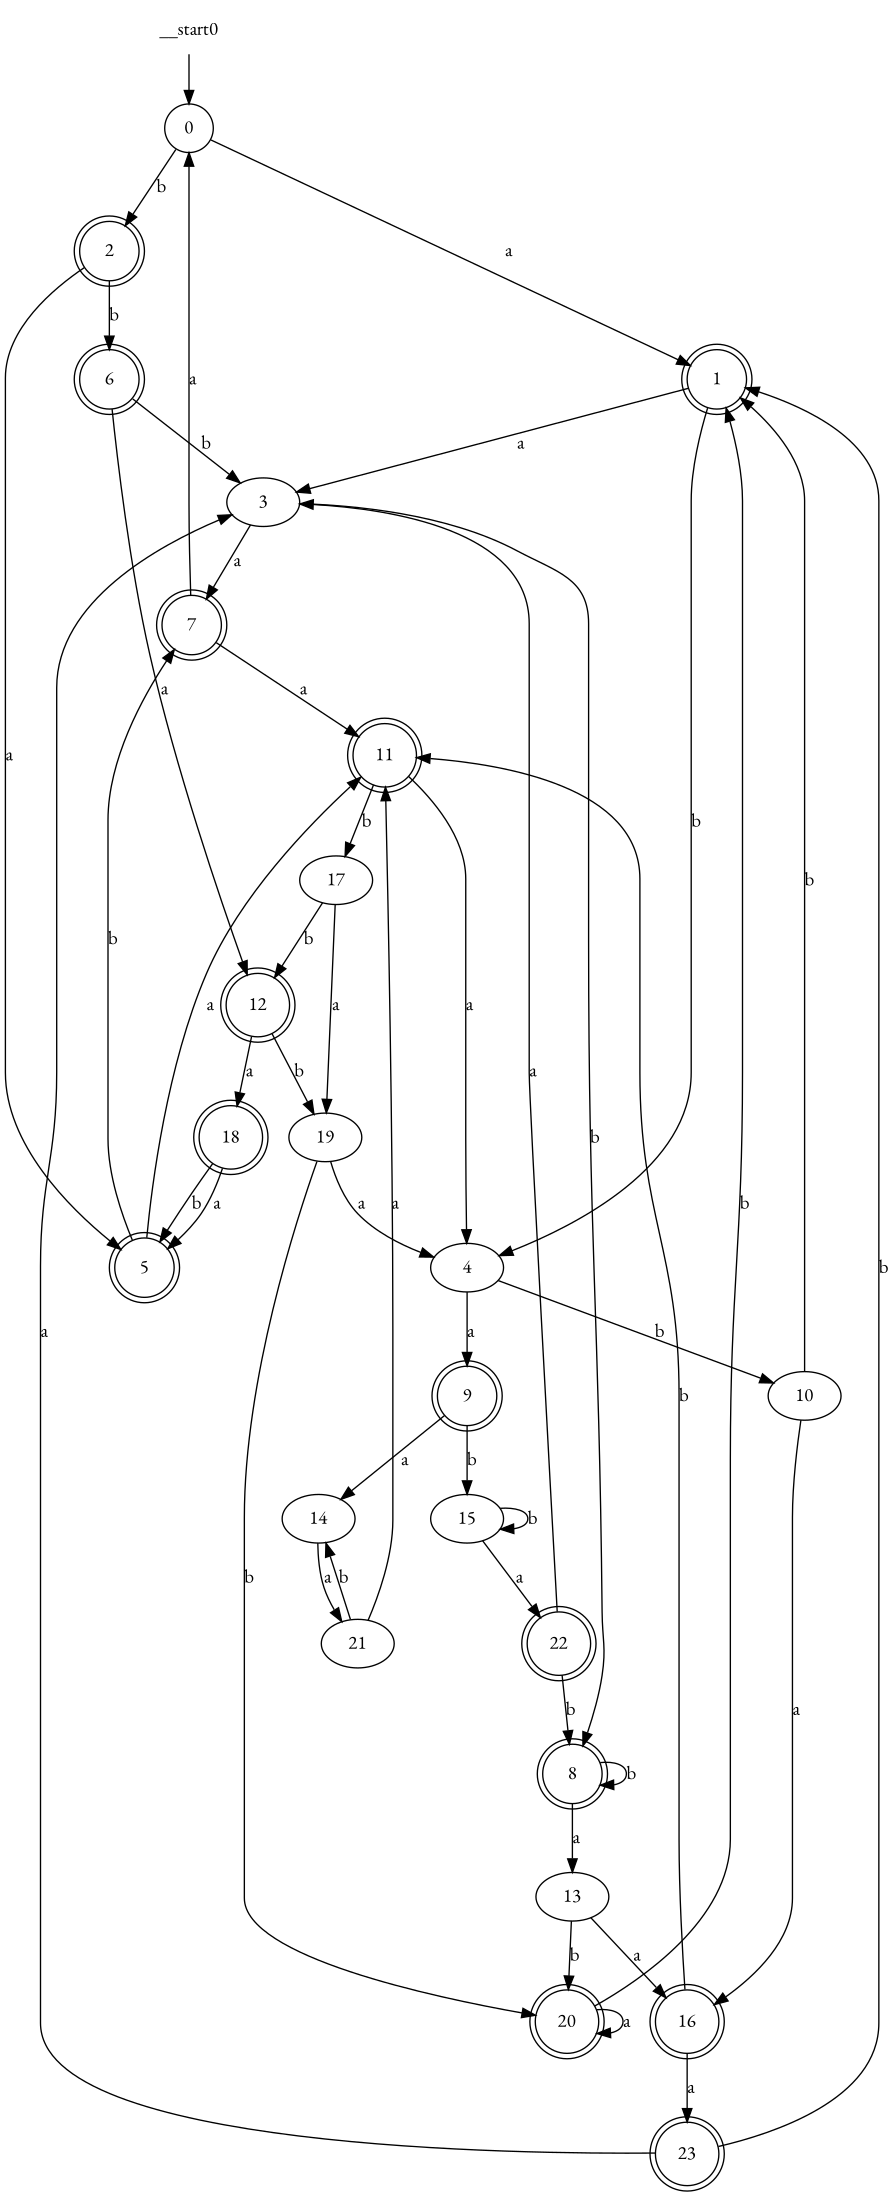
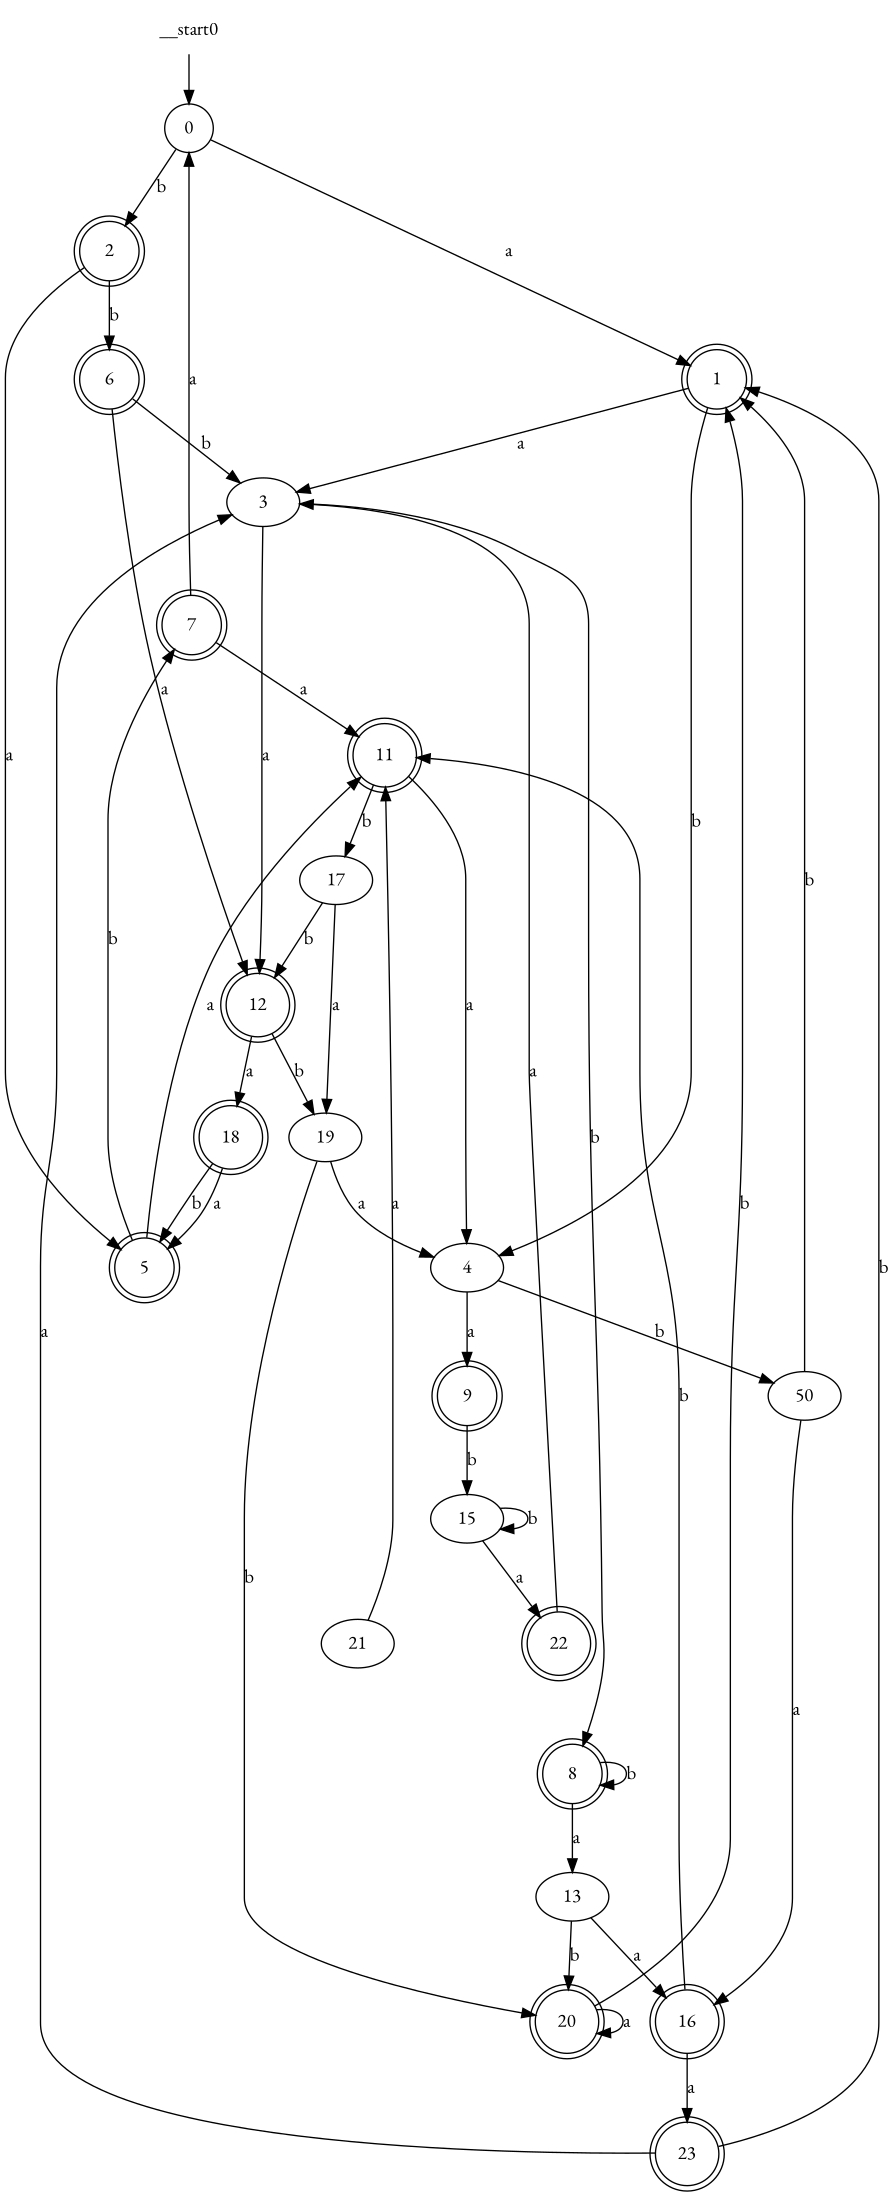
edge "3" -> "7": now "3" -> "12"
node "10": label "10" -> "50"
node "14": removed
edge "22" -> "8": removed, label "b"
